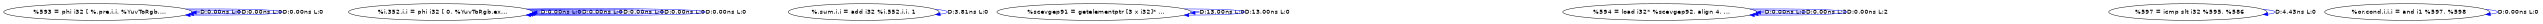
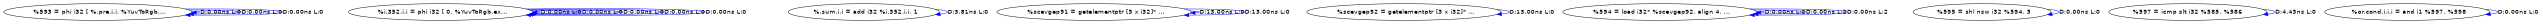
node "%.sum.i.i = add i32 %i.552.i.i, 1": label "%.sum.i.i = add i32 %i.552.i.i, 1" -> "%.sum.i.i = add i32 %i.352.i.i, 1"
node "%scevgep92 = getelementptr [3 x i32]* ...": added
node "%595 = shl nsw i32 %594, 3": added
node "%597 = icmp slt i32 %595, %586": label "%597 = icmp slt i32 %595, %586" -> "%597 = icmp slt i32 %585, %586"
